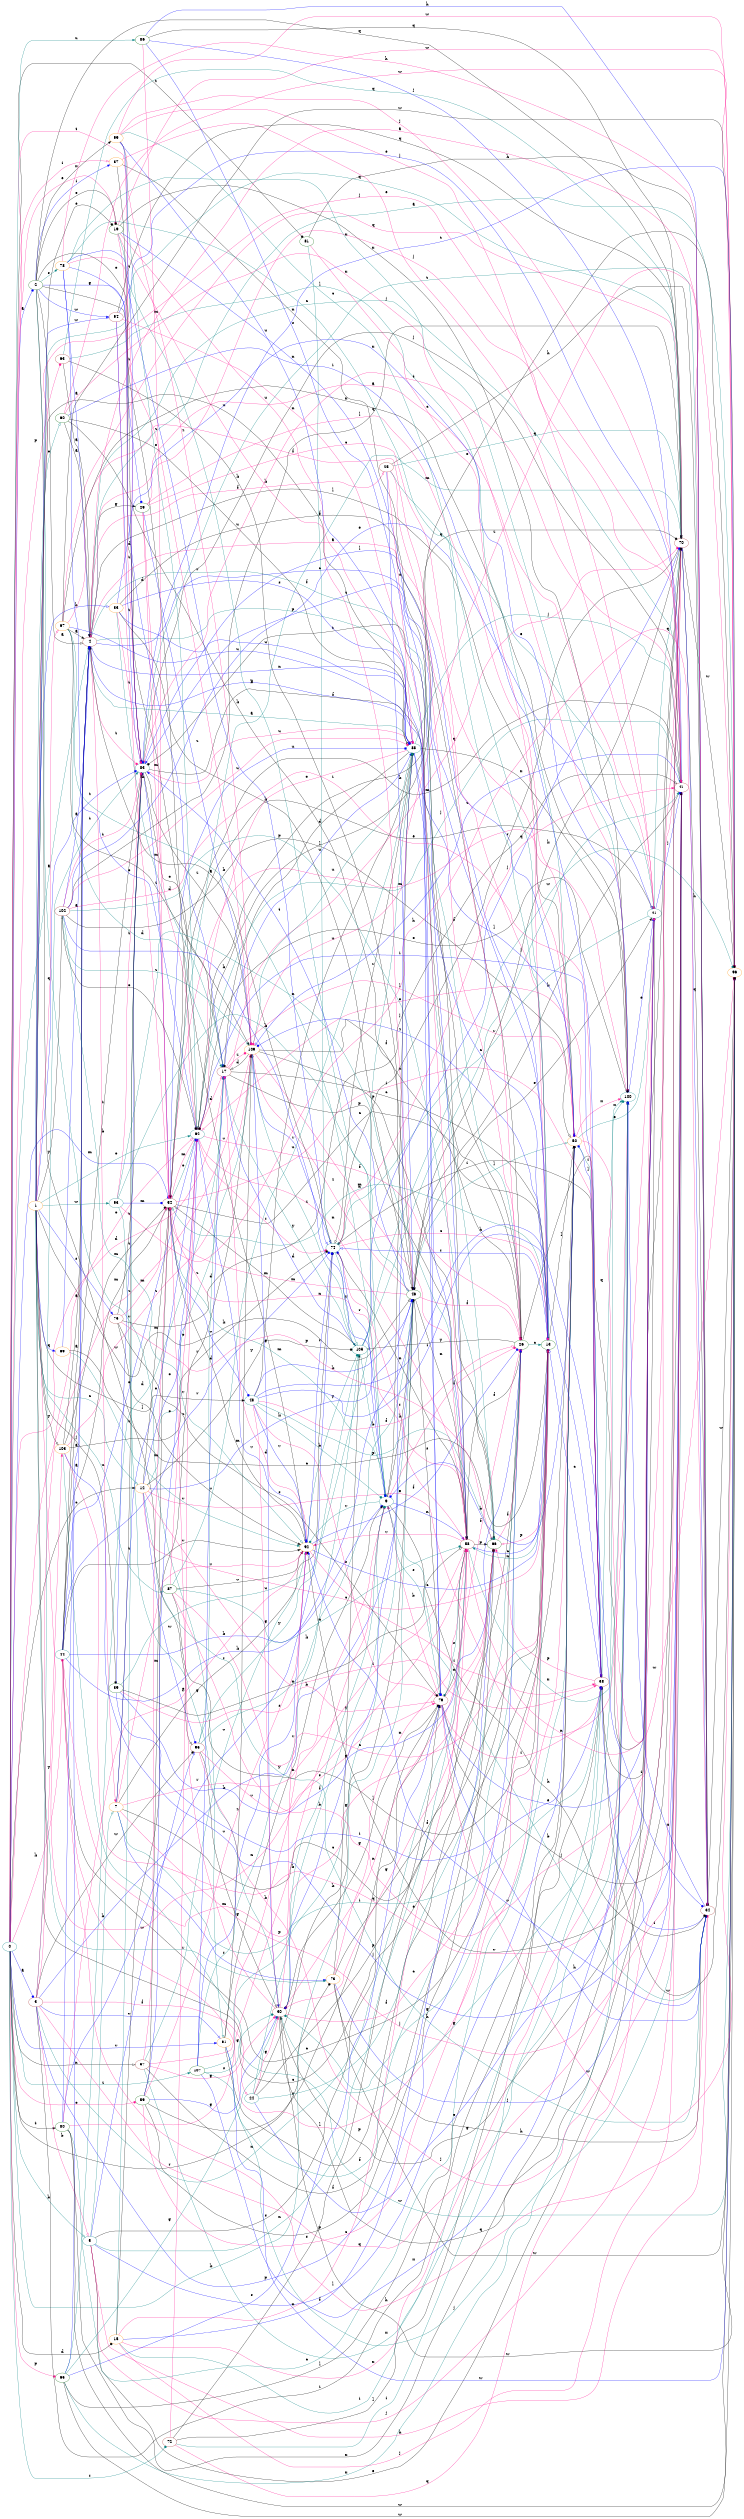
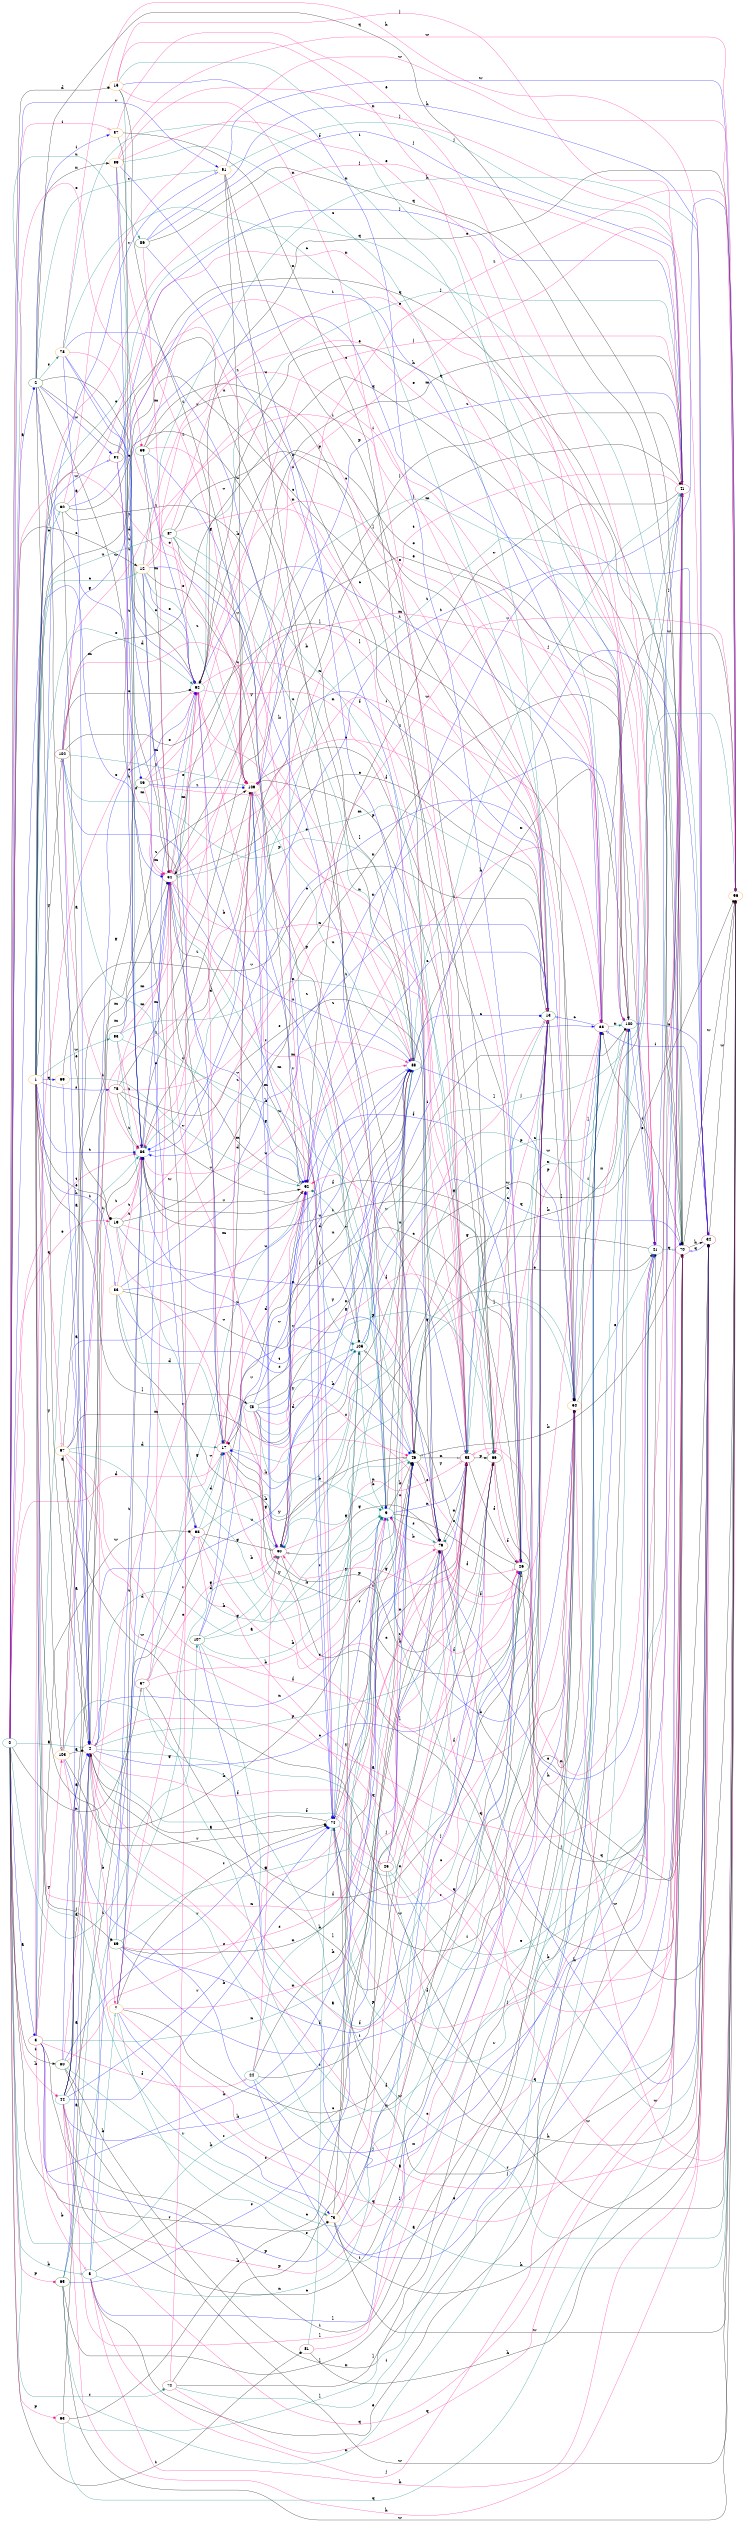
node "81": color darkgreen -> brown
edge "54" -> "48": now "54" -> "92"
edge "66" -> "96": added, label "w"
